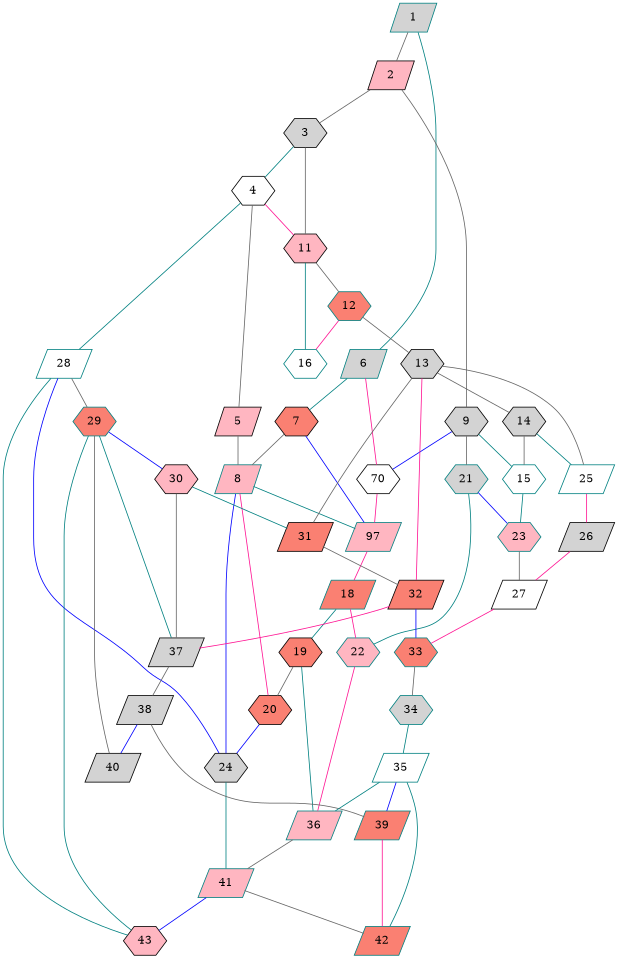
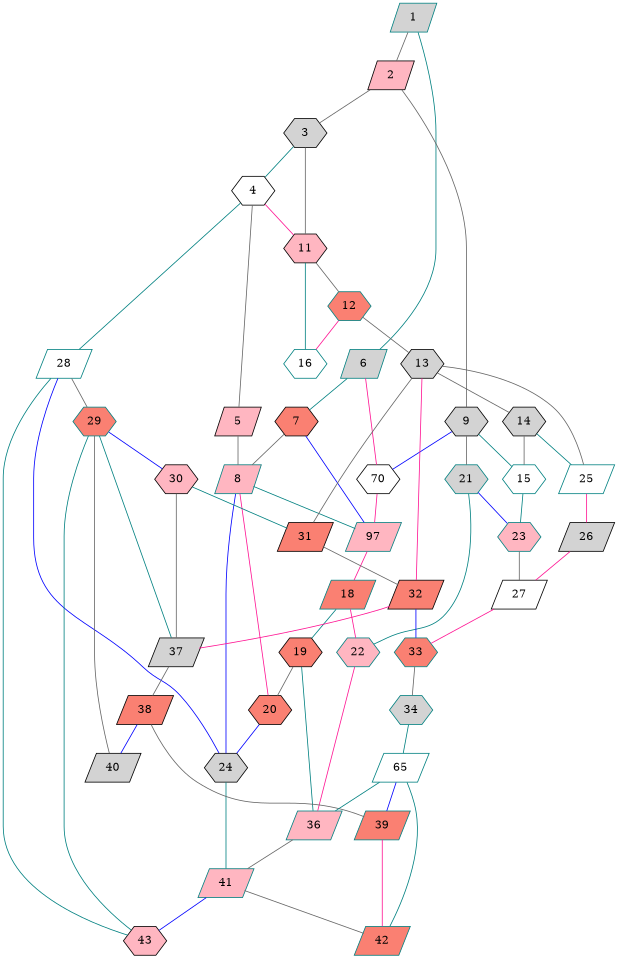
node "38": fillcolor lightgrey -> salmon
node "35": label "35" -> "65"
